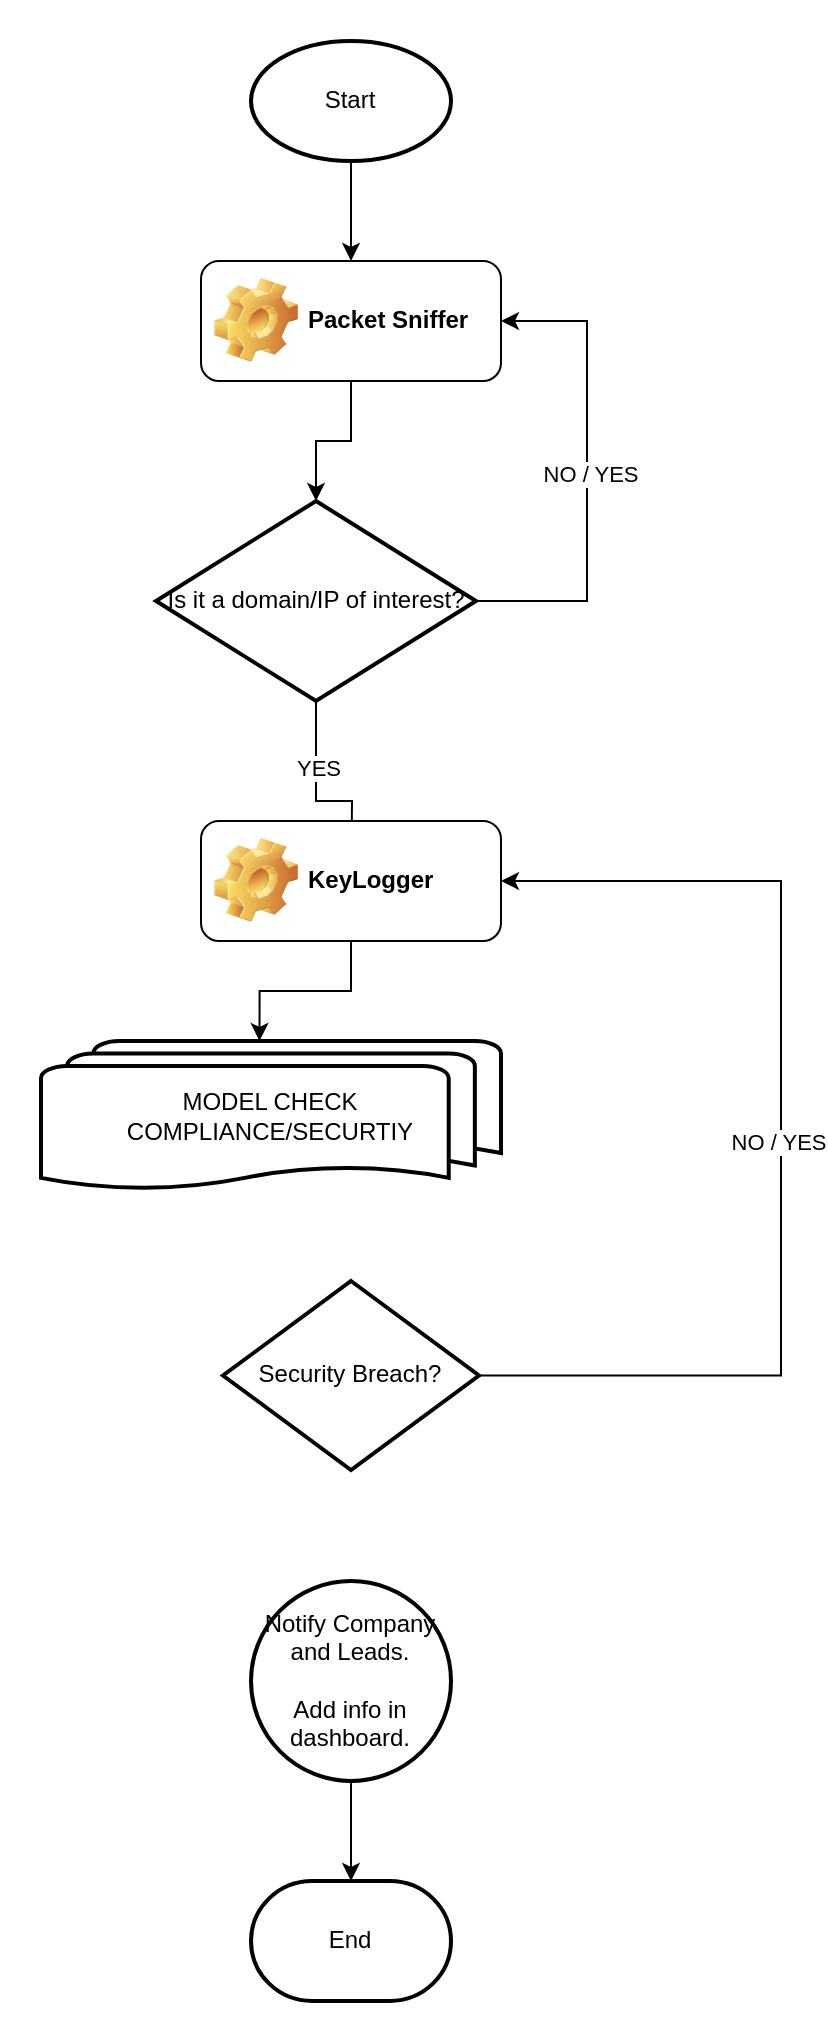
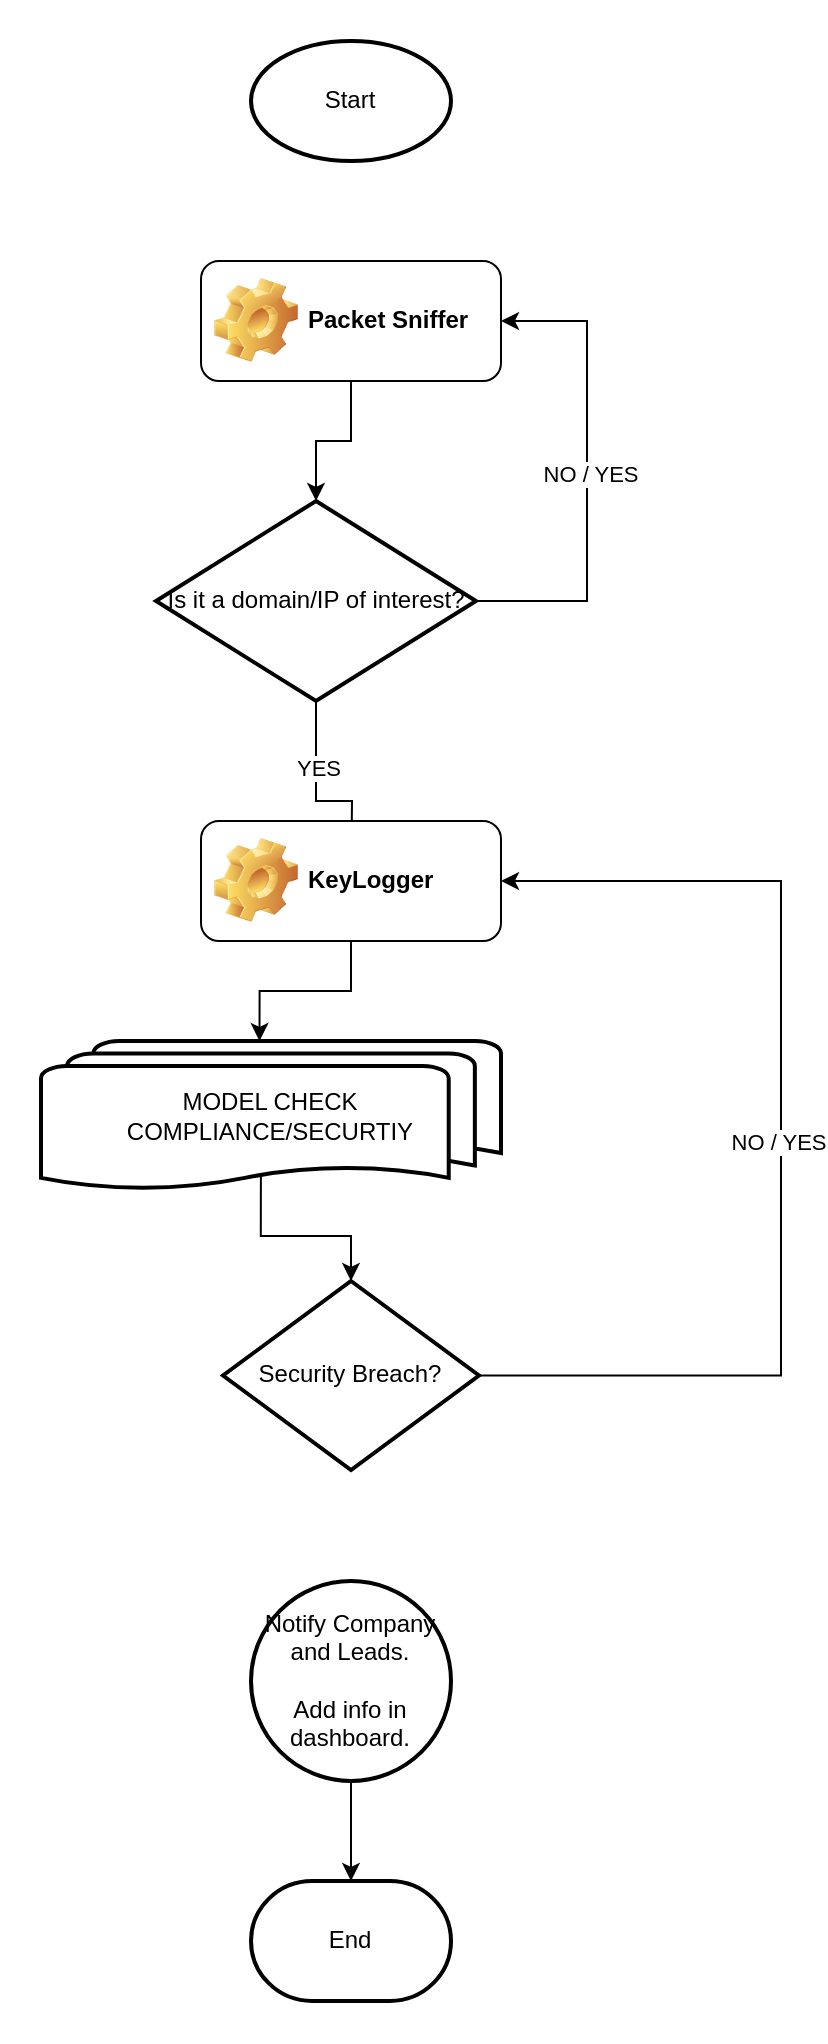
edge "Start" -> "Packet Sniffer": removed
edge "MODEL CHECK COMPLIANCE/SECURTIY" -> "Security Breach?": added
